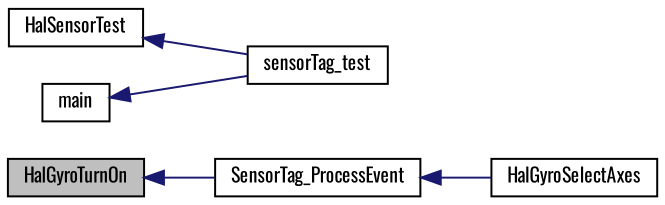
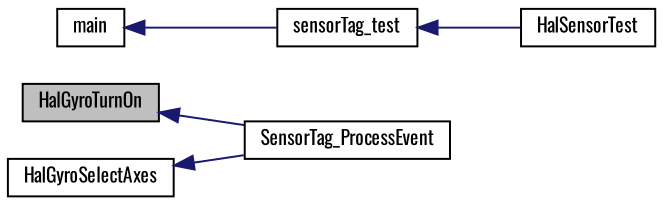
edge "sensorTag_test" -> "HalSensorTest": reversed
edge "HalGyroSelectAxes" -> "SensorTag_ProcessEvent": reversed
